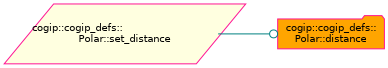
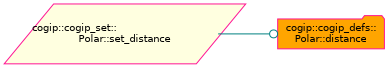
node "cogip::cogip_defs:: Polar::set_distance": label "cogip::cogip_defs:: Polar::set_distance" -> "cogip::cogip_set:: Polar::set_distance"
